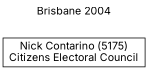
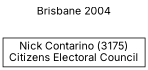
node "Nick Contarino (5175) Citizens Electoral Council": label "Nick Contarino (5175) Citizens Electoral Council" -> "Nick Contarino (3175) Citizens Electoral Council"
